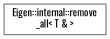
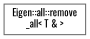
node "Eigen::internal::remove _all< T & >": label "Eigen::internal::remove _all< T & >" -> "Eigen::all::remove _all< T & >"
